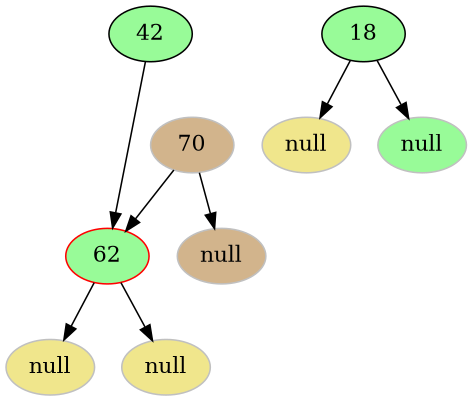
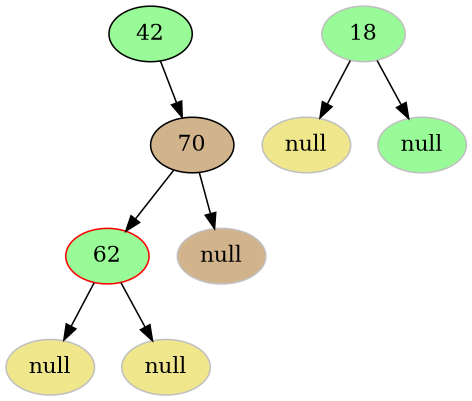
node "18": color black -> gray
edge "42" -> "62": now "42" -> "70"
node "70": color gray -> black
